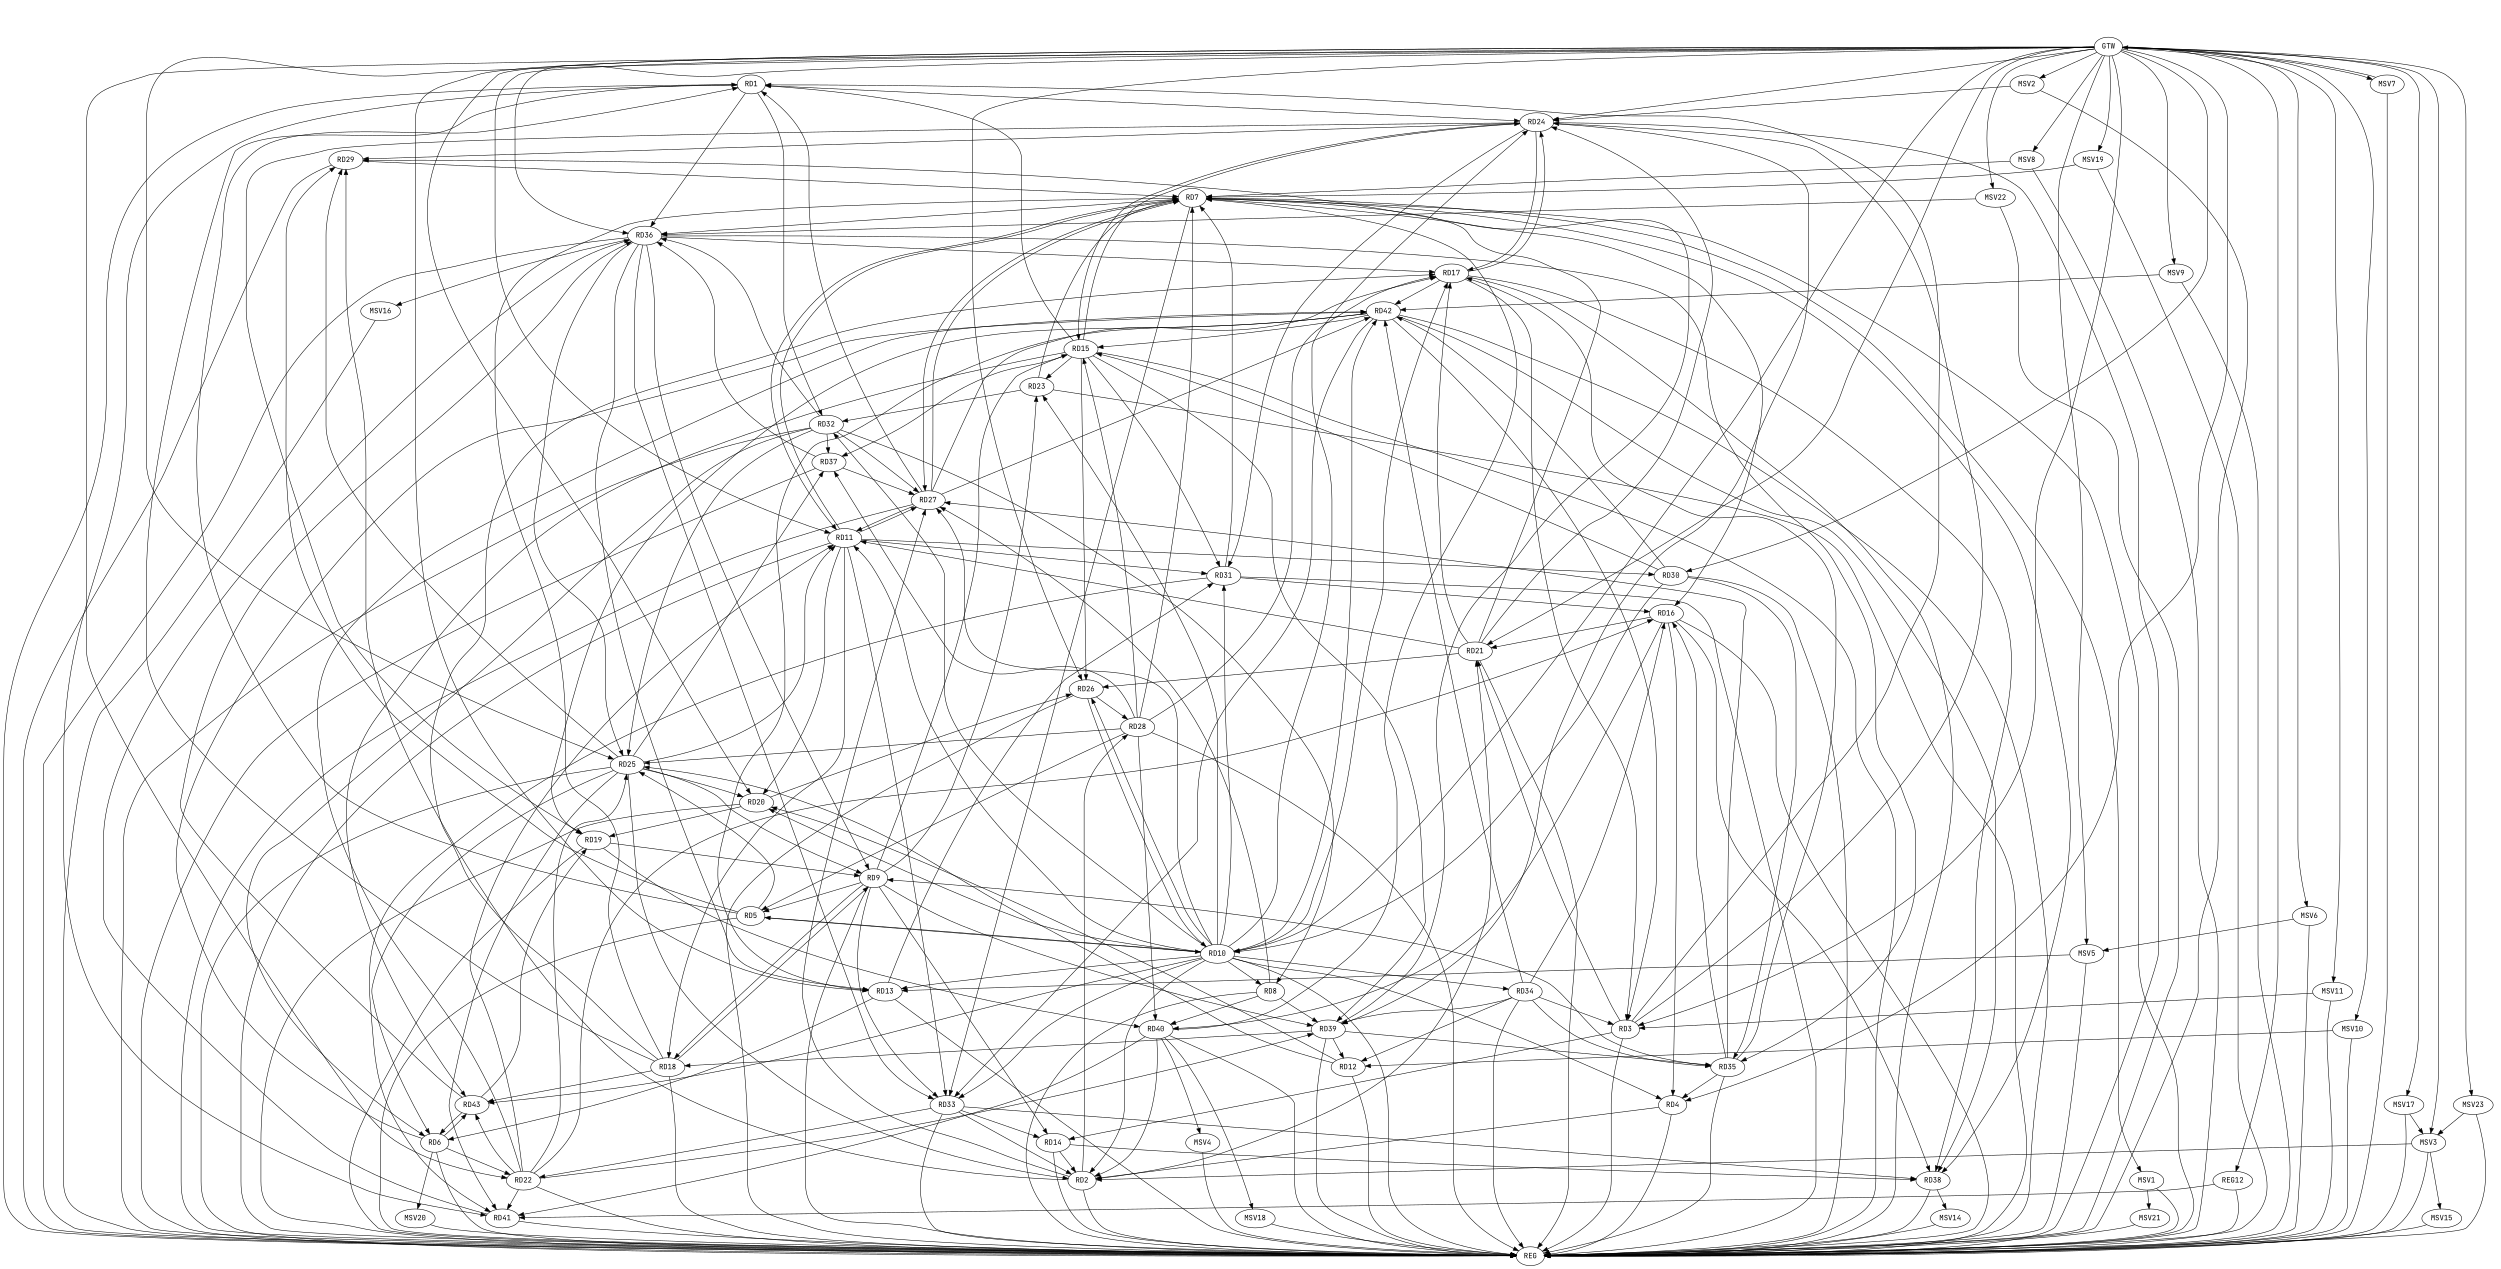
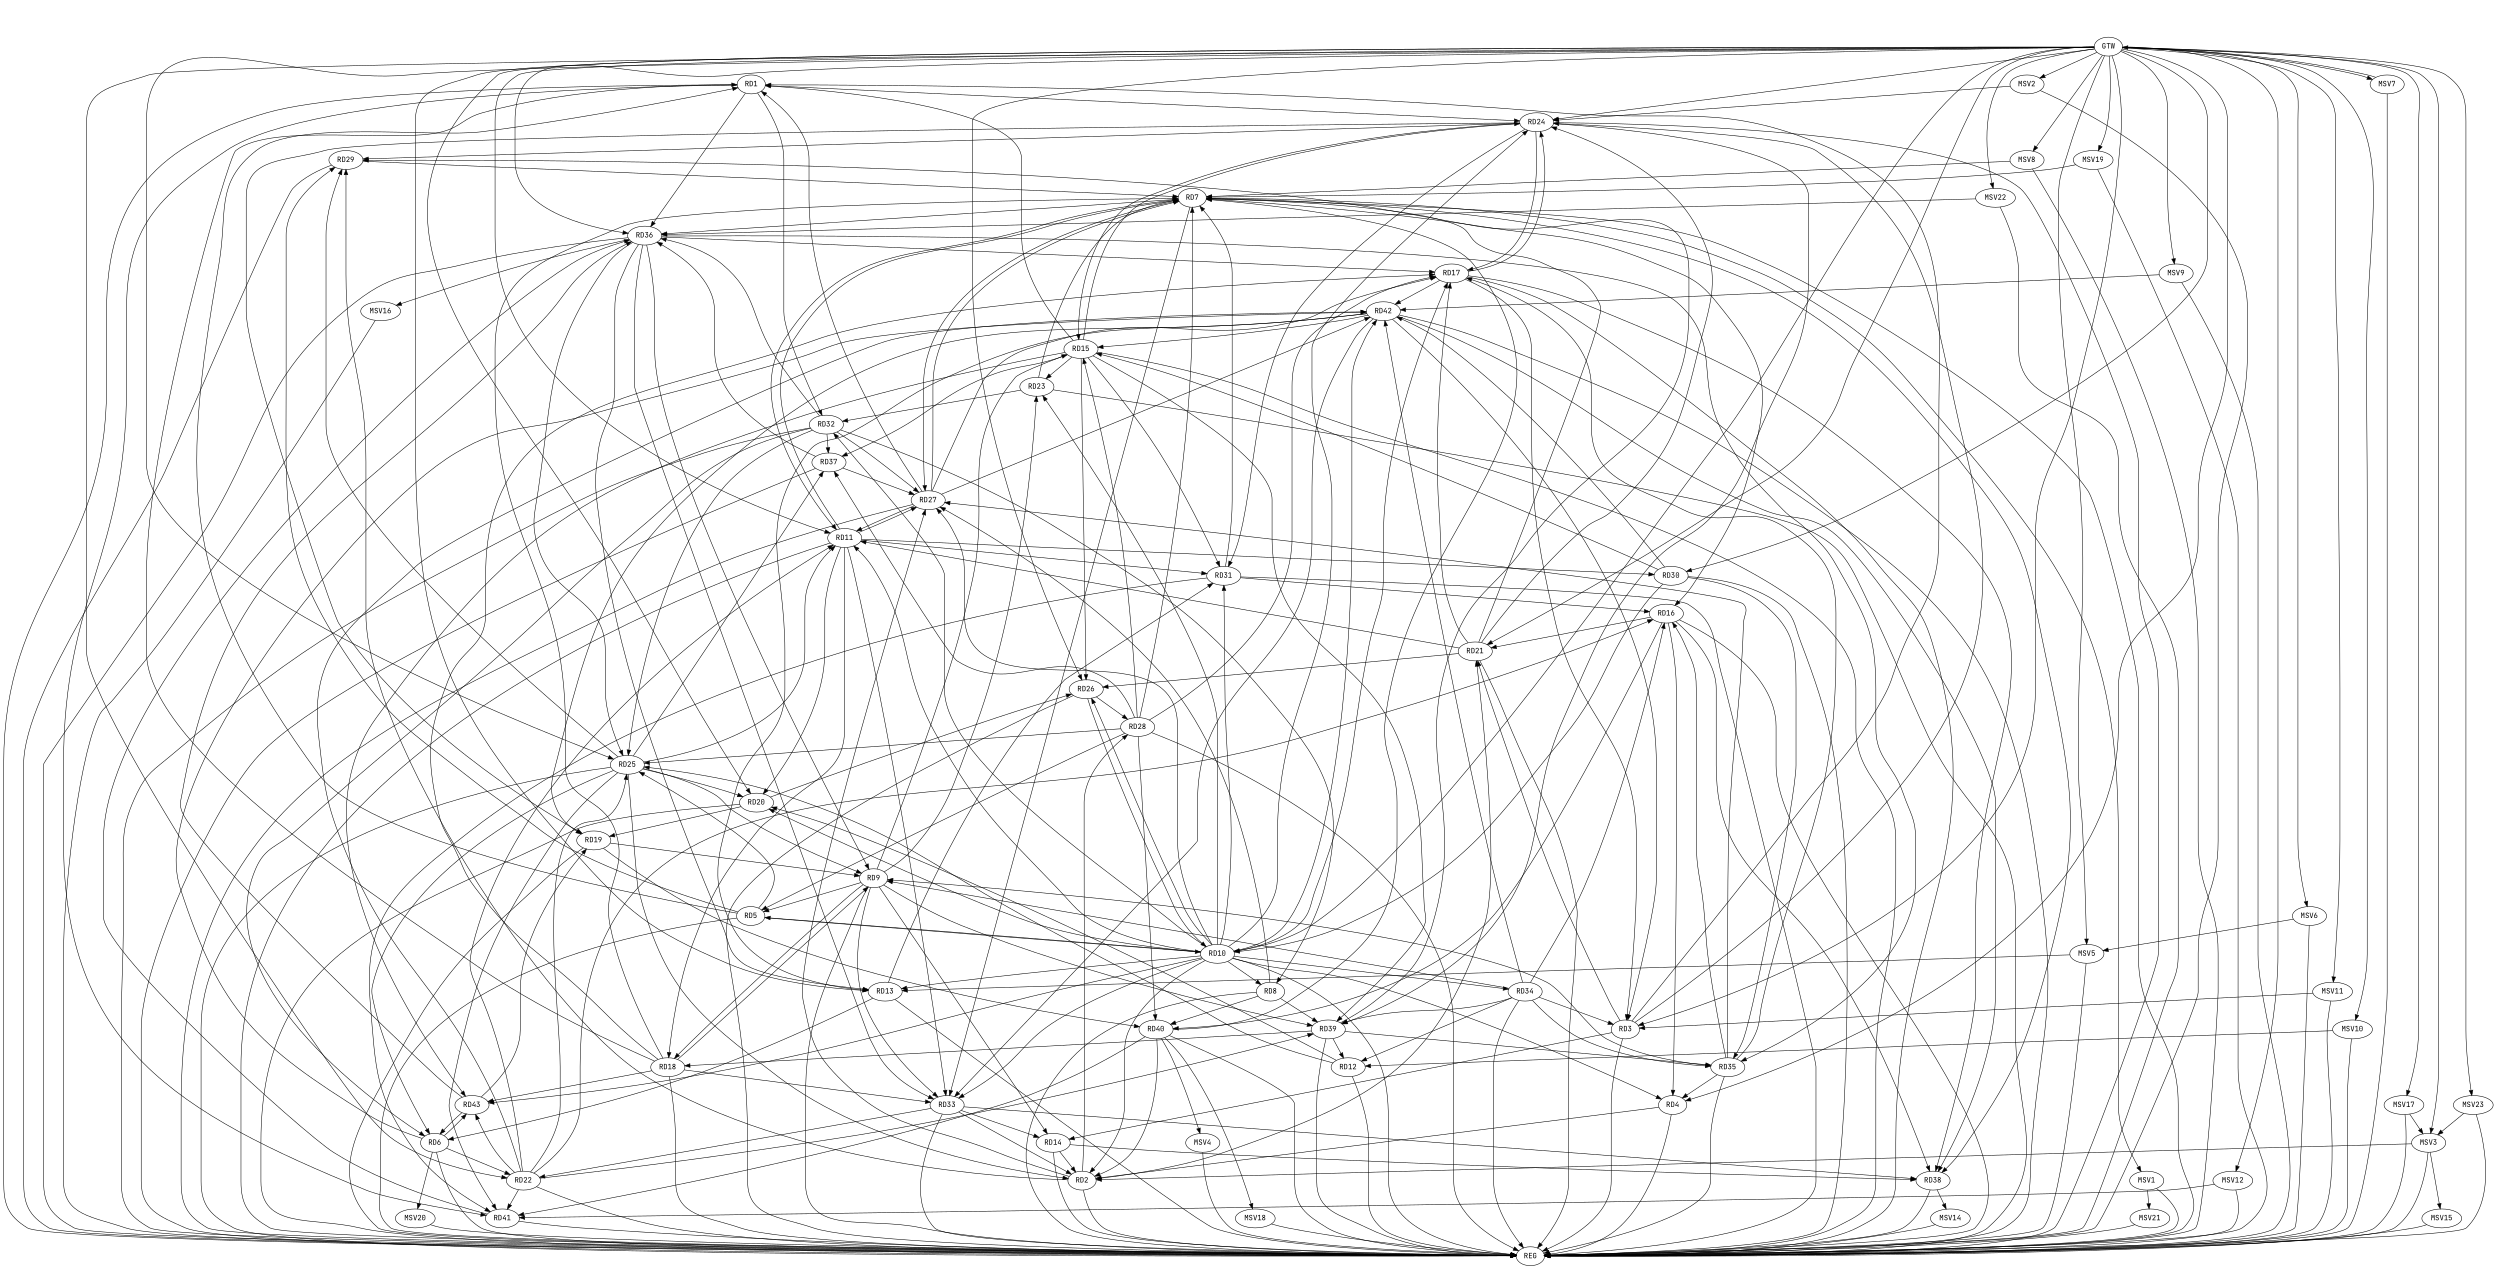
edge "RD34" -> "RD9": added
edge "RD18" -> "RD33": added
node "REG12": label "REG12" -> "MSV12"
